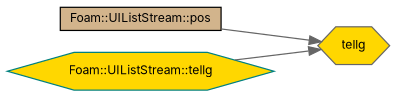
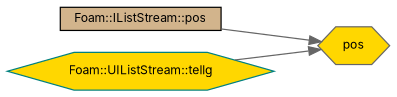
node "Foam::UIListStream::pos": label "Foam::UIListStream::pos" -> "Foam::IListStream::pos"
node "tellg": label "tellg" -> "pos"
